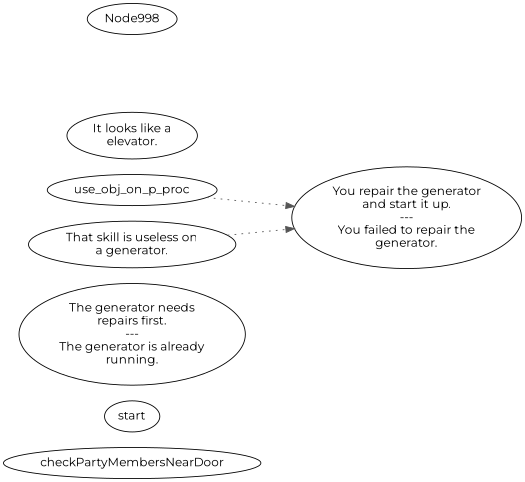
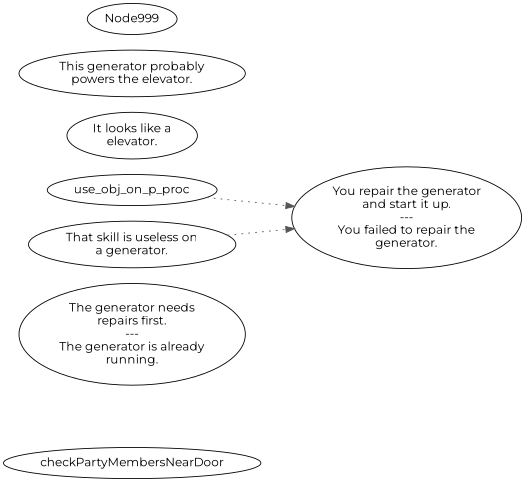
node "Node998": label "Node998" -> "Node999"
node "This generator probably powers the elevator.": added
node "start": removed
